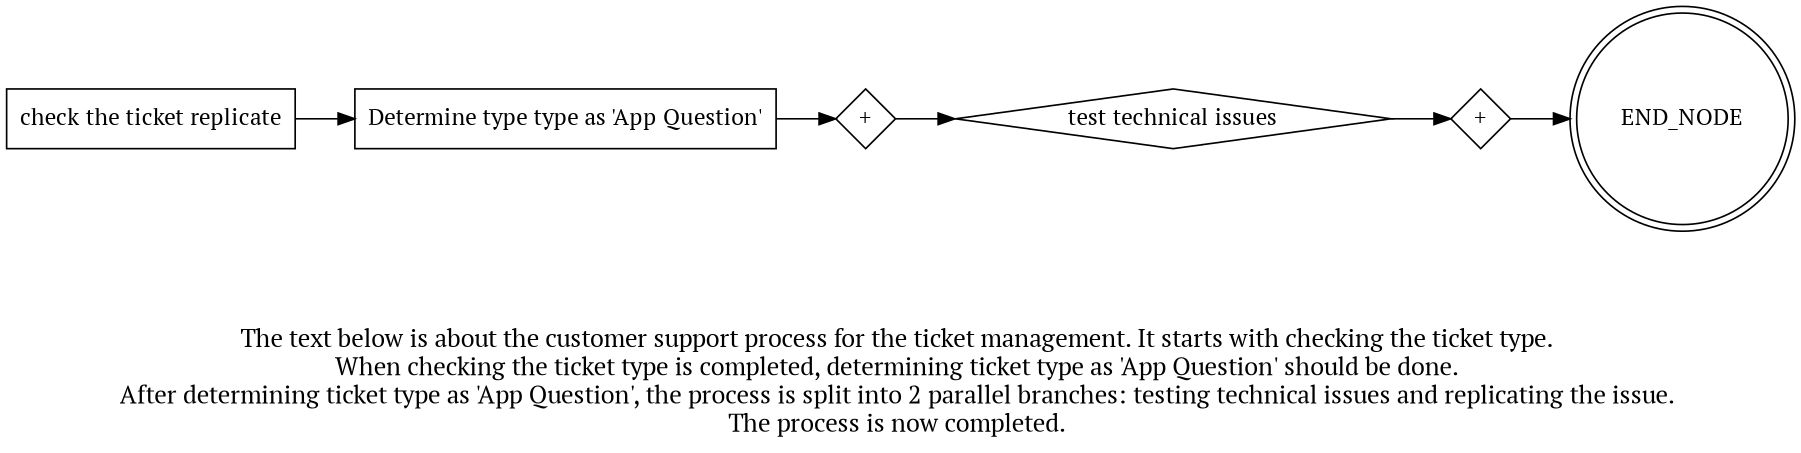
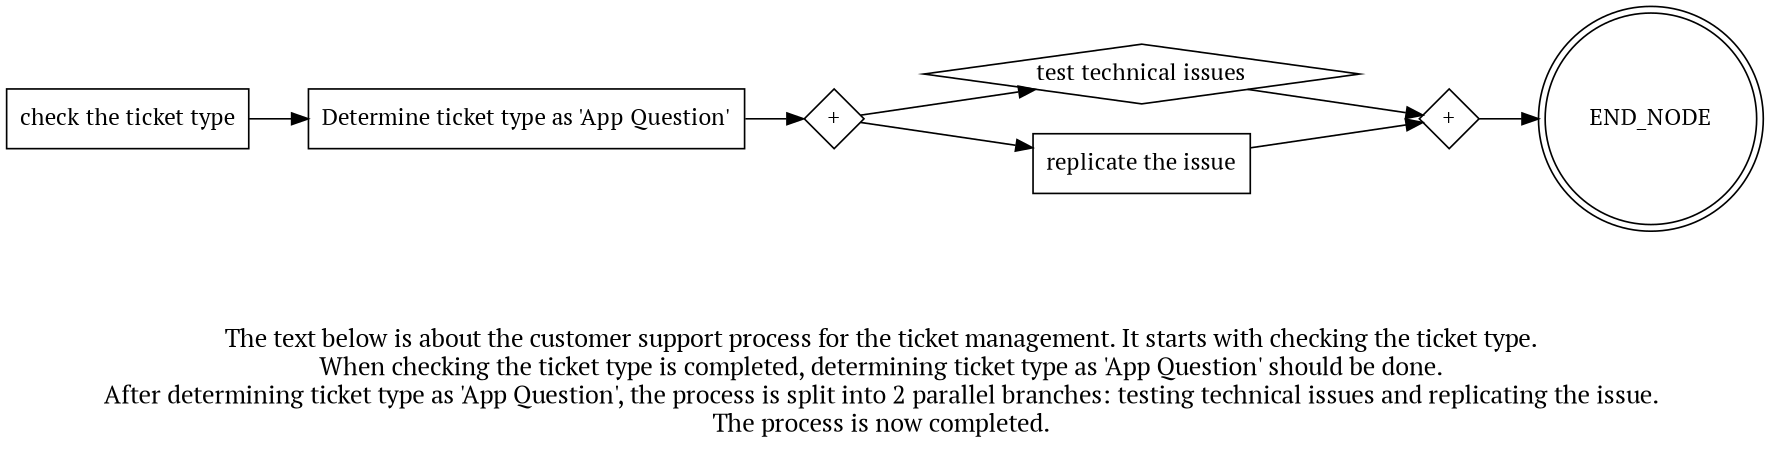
node "check the ticket replicate": label "check the ticket replicate" -> "check the ticket type"
node "Determine type type as 'App Question'": label "Determine type type as 'App Question'" -> "Determine ticket type as 'App Question'"
node "replicate the issue": added
